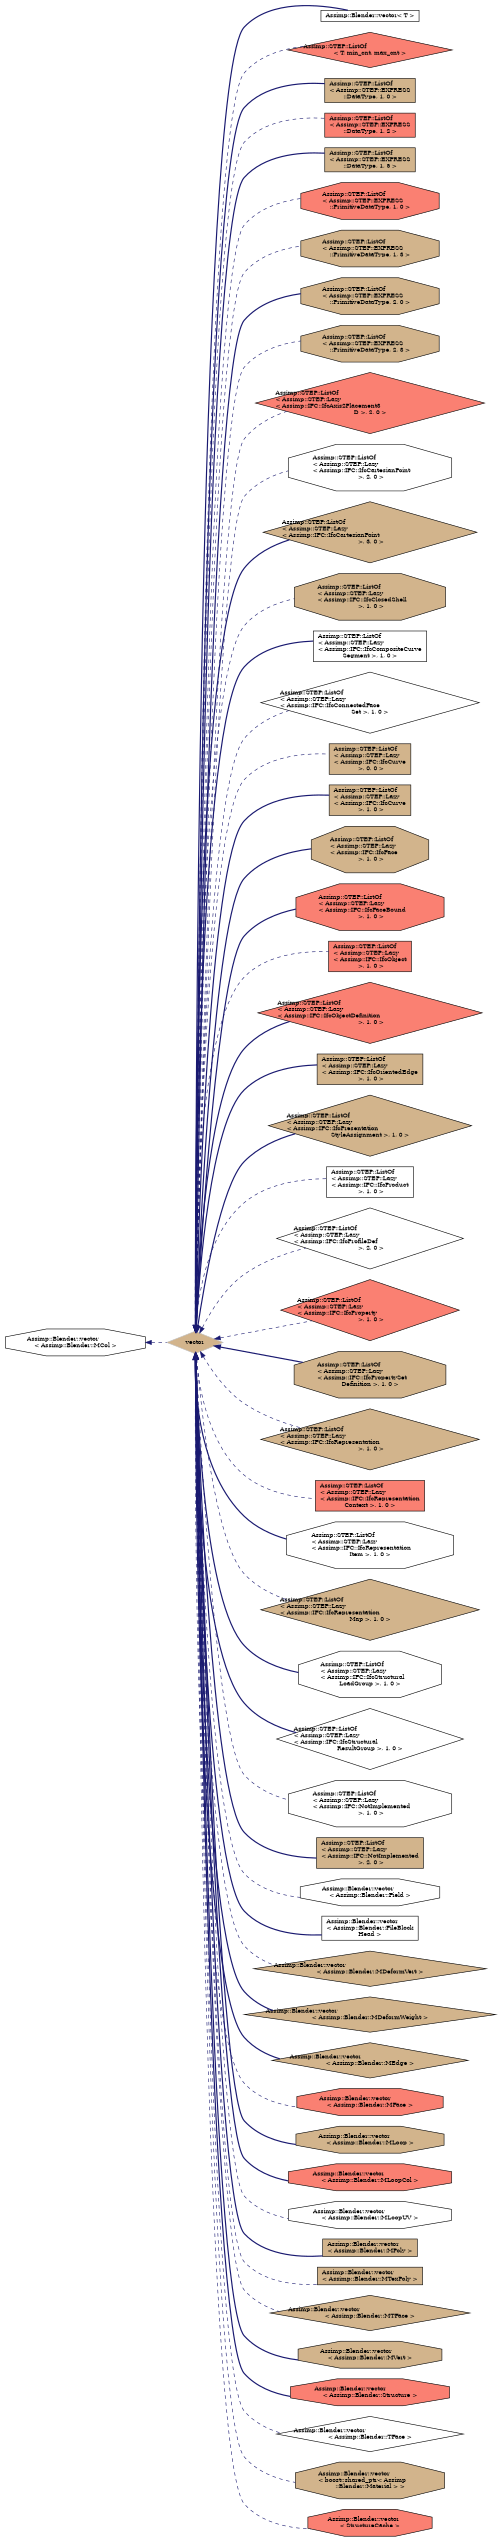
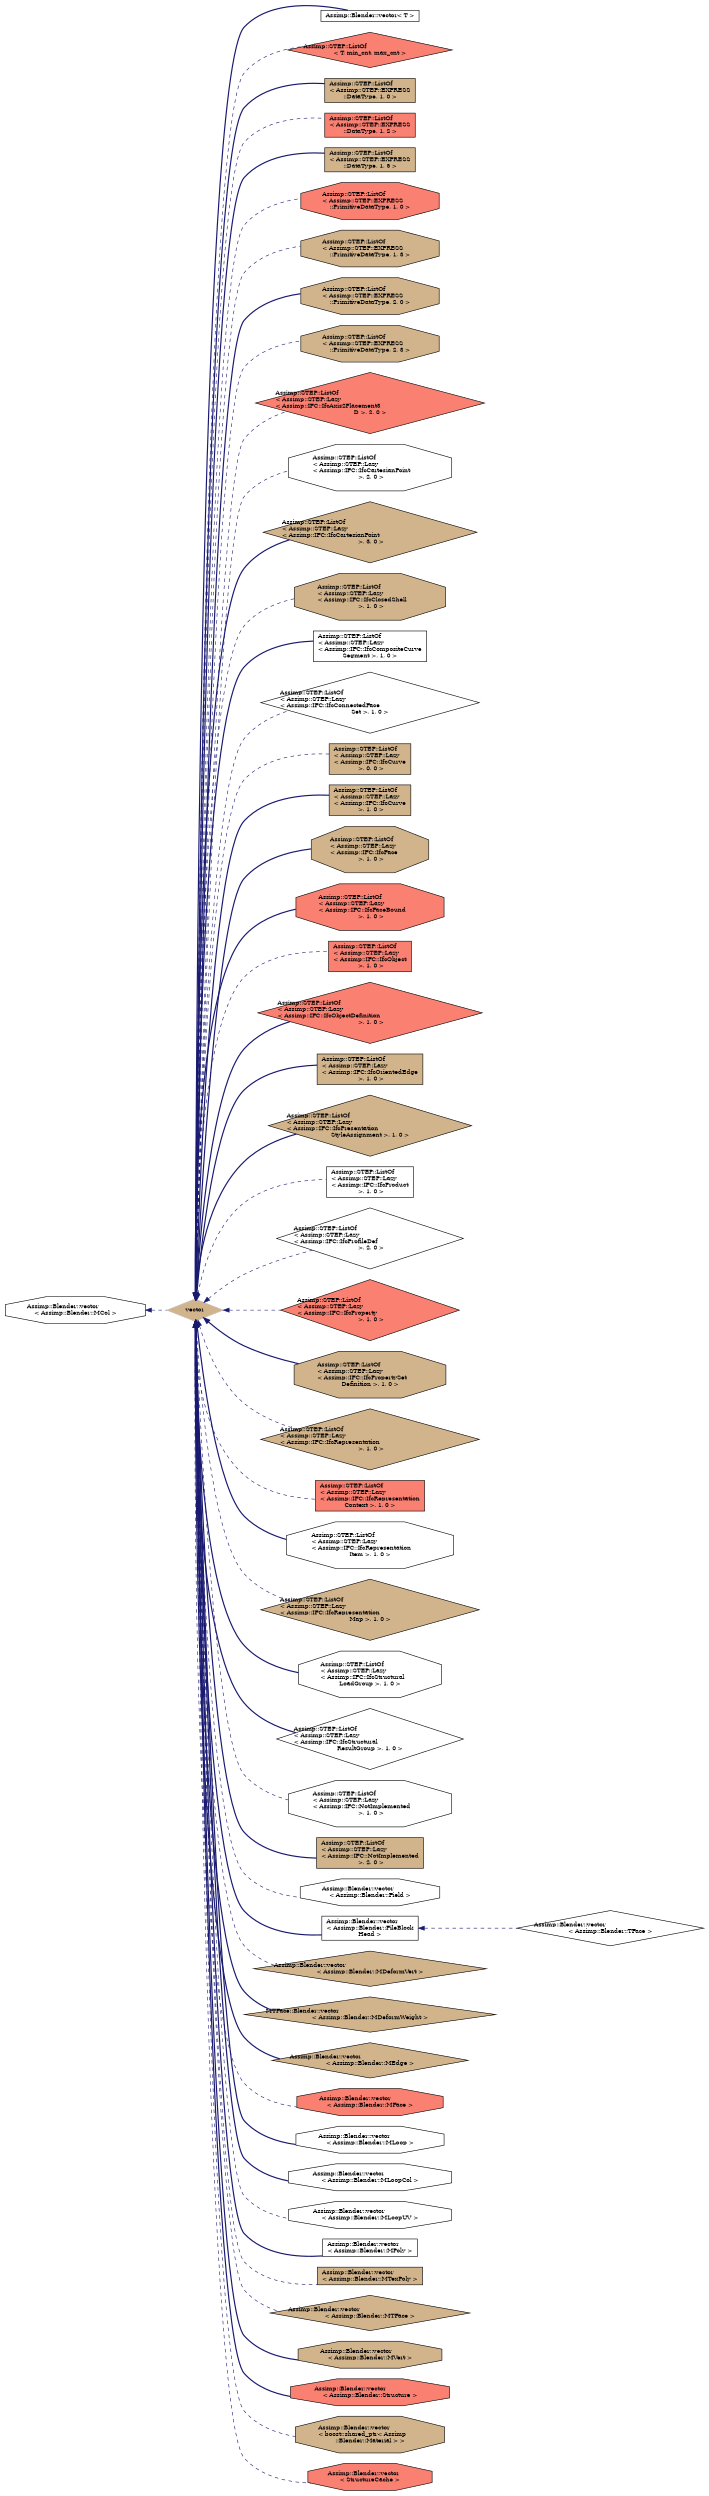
edge "Assimp::Blender::vector < Assimp::Blender::TFace >" -> "vector": now "Assimp::Blender::vector < Assimp::Blender::TFace >" -> "Assimp::Blender::vector < Assimp::Blender::FileBlock Head >"
node "Assimp::Blender::vector < Assimp::Blender::MDeformWeight >": label "Assimp::Blender::vector < Assimp::Blender::MDeformWeight >" -> "MTFace::Blender::vector < Assimp::Blender::MDeformWeight >"
node "Assimp::Blender::vector < Assimp::Blender::MLoop >": fillcolor tan -> white
node "Assimp::Blender::vector < Assimp::Blender::MLoopCol >": fillcolor salmon -> white
node "Assimp::Blender::vector < Assimp::Blender::MPoly >": fillcolor tan -> white
